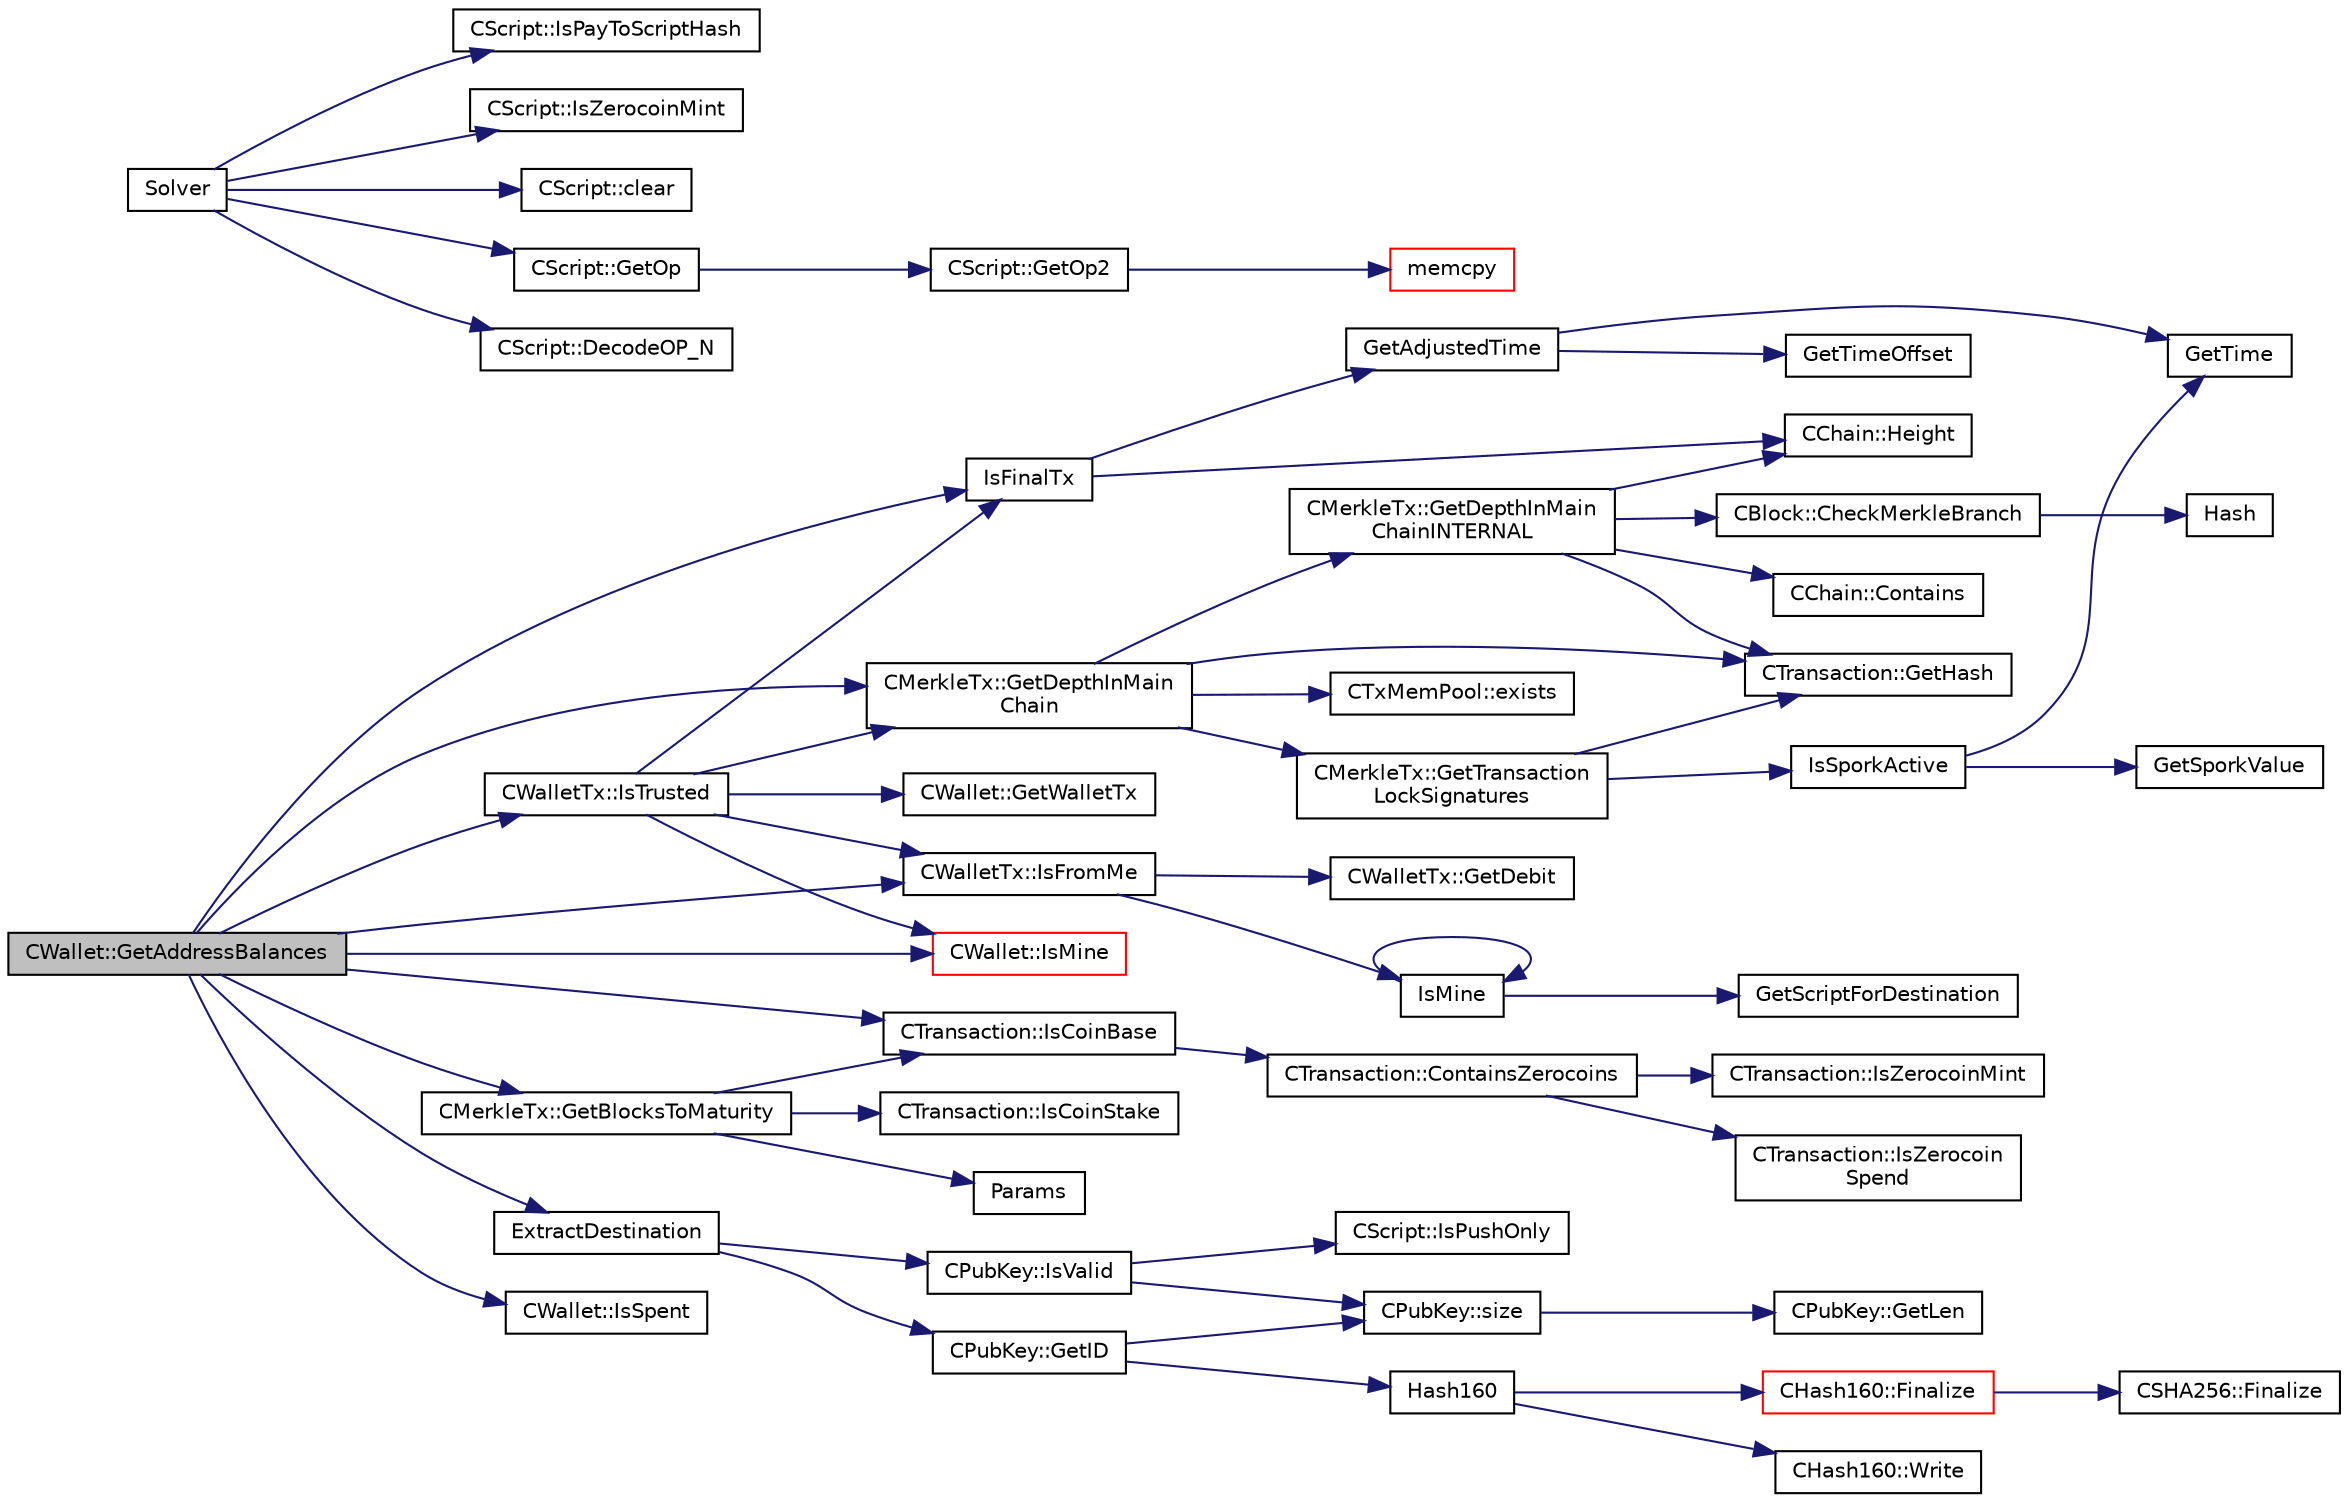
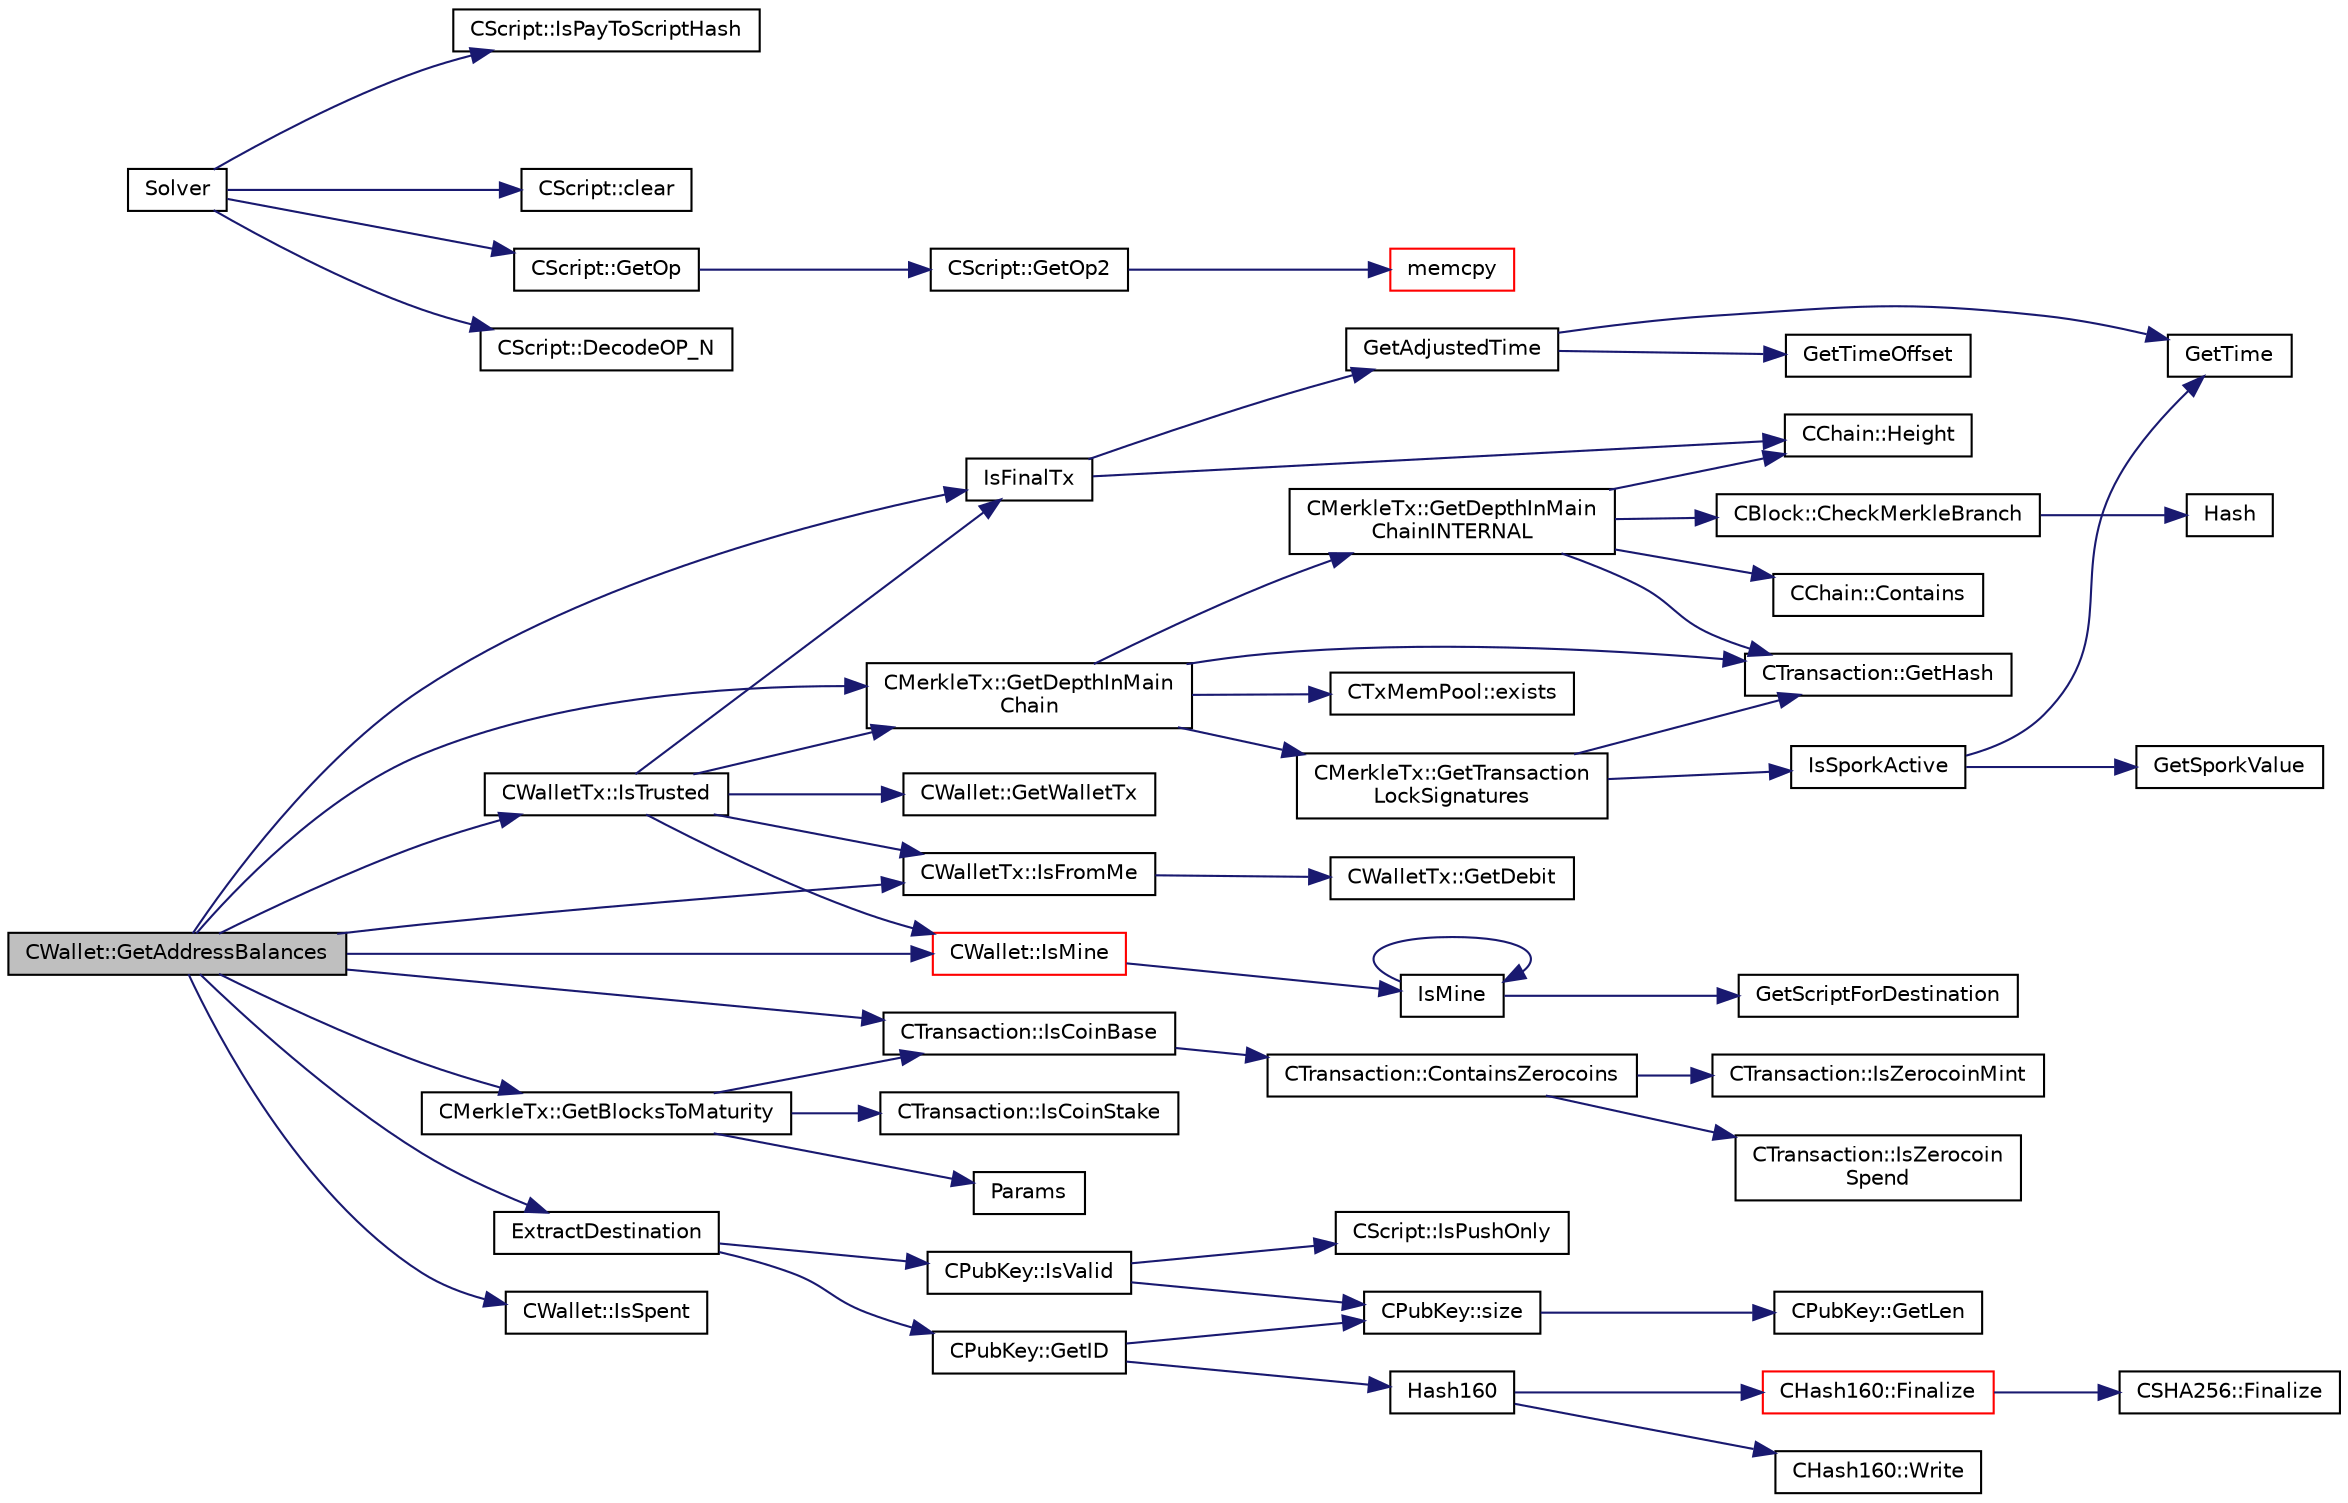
node "CScript::IsZerocoinMint": removed
edge "CWalletTx::IsFromMe" -> "IsMine": now "CWallet::IsMine" -> "IsMine"
